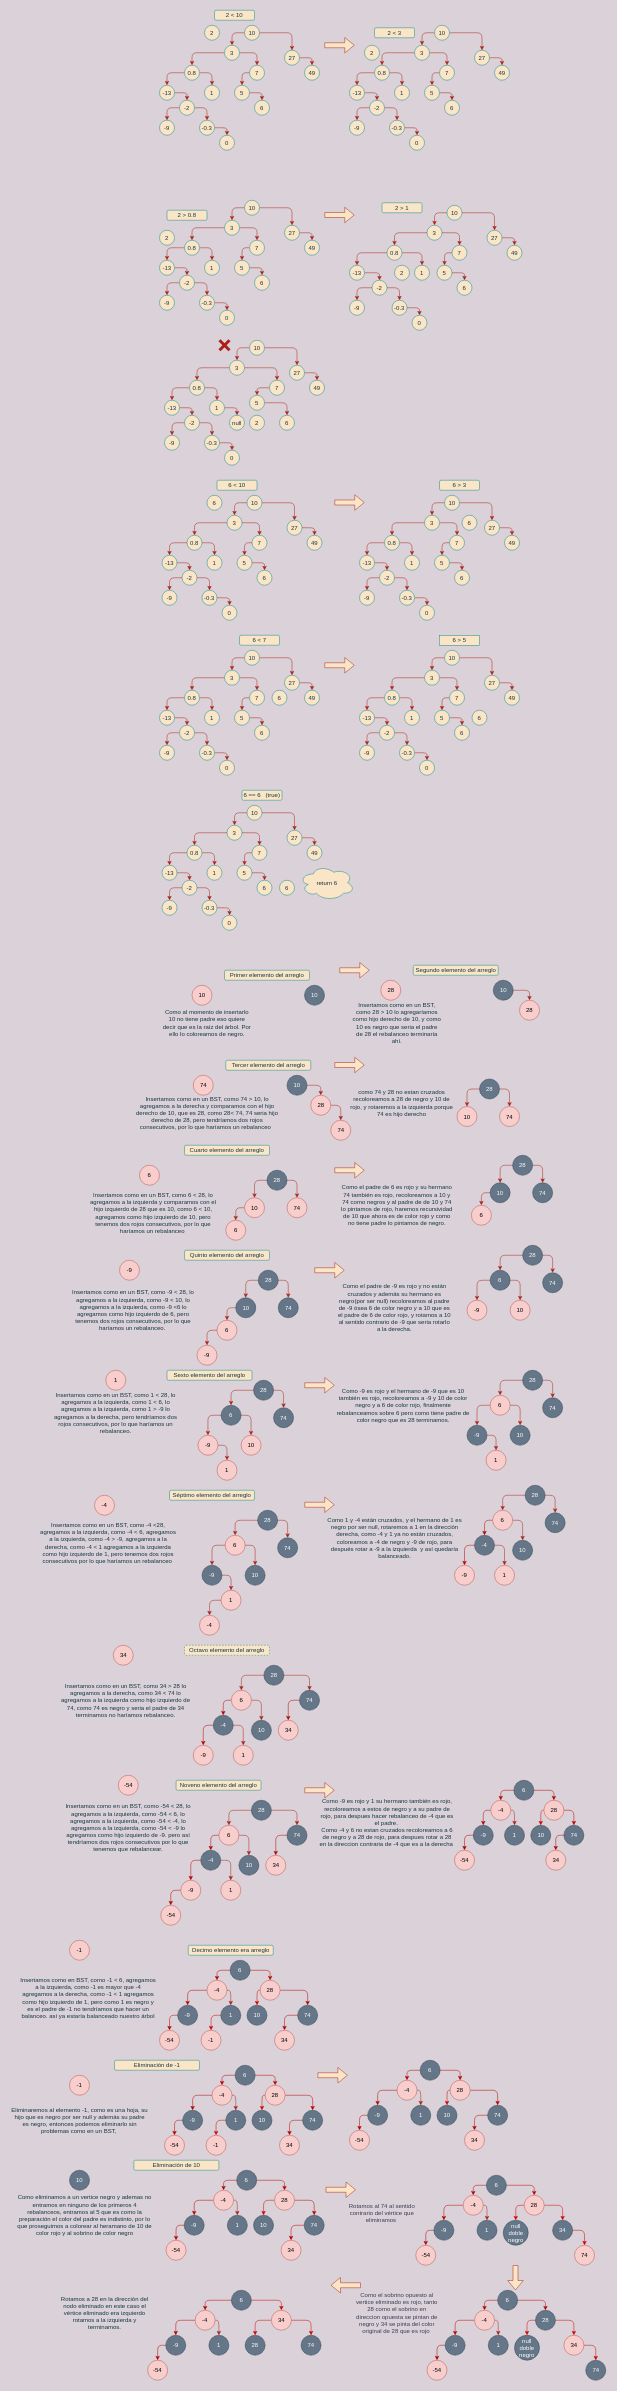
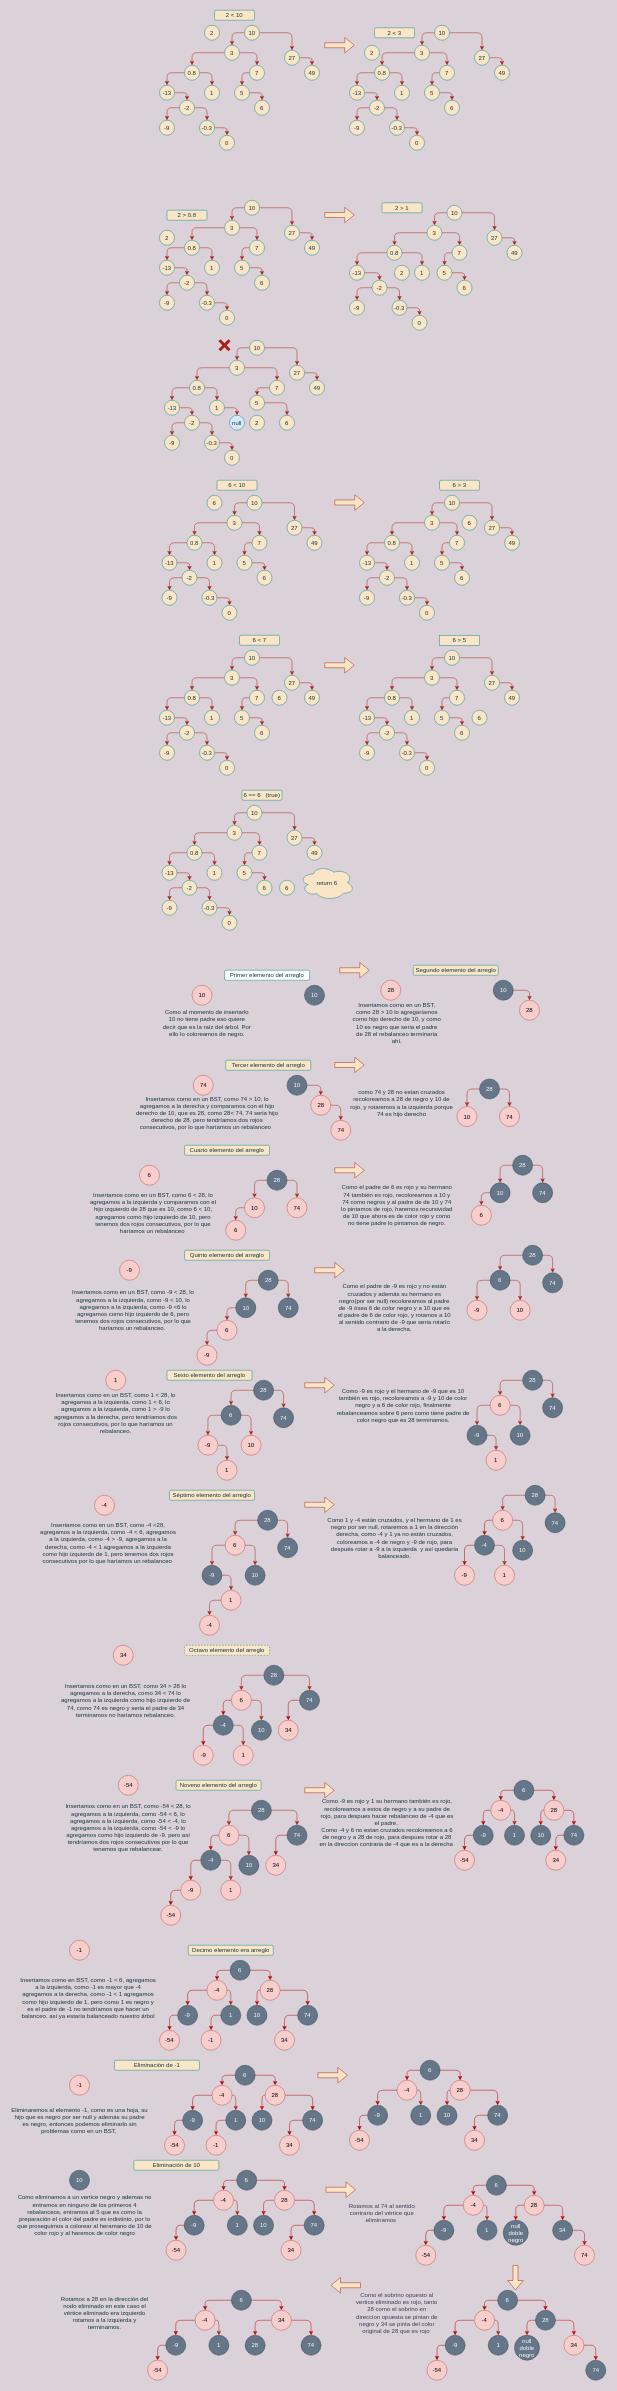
node "null": fillcolor #fae5c7 -> #dae8fc
node "Primer elemento del arreglo": fillcolor #fae5c7 -> #ffffff
node "Como eliminamos a un vertice negro y ademas no entramos en ninguno de los primeros 4 rebalanceos, entramos al 5 que es como la preparación el color del padre es indistinto, por lo que proseguimos a colorear al heramano de 10 de color rojo y al sobrino de color negro": label "Como eliminamos a un vertice negro y ademas no entramos en ninguno de los primeros 4 rebalanceos, entramos al 5 que es como la preparación el color del padre es indistinto, por lo que proseguimos a colorear al heramano de 10 de color rojo y al sobrino de color negro" -> "Como eliminamos a un vertice negro y ademas no entramos en ninguno de los primeros 4 rebalanceos, entramos al 5 que es como la preparación el color del padre es indistinto, por lo que proseguimos a colorear al heramano de 10 de color rojo y al haremos de color negro"
